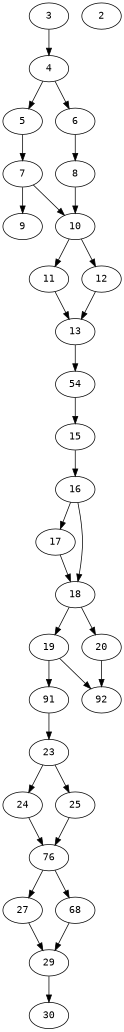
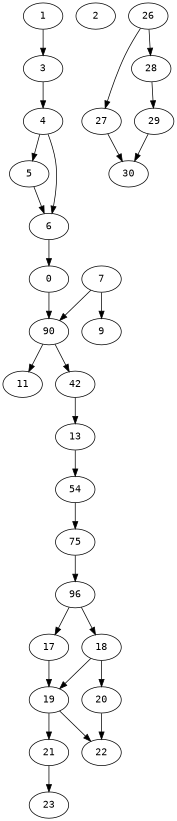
node "1": added
edge "5" -> "7": now "5" -> "6"
node "8": label "8" -> "0"
node "10": label "10" -> "90"
node "12": label "12" -> "42"
edge "11" -> "13": removed
node "15": label "15" -> "75"
node "16": label "16" -> "96"
edge "17" -> "18": now "17" -> "19"
node "91": label "91" -> "21"
node "92": label "92" -> "22"
node "24": removed
node "25": removed
node "76": label "76" -> "26"
node "68": label "68" -> "28"
edge "27" -> "29": now "27" -> "30"
